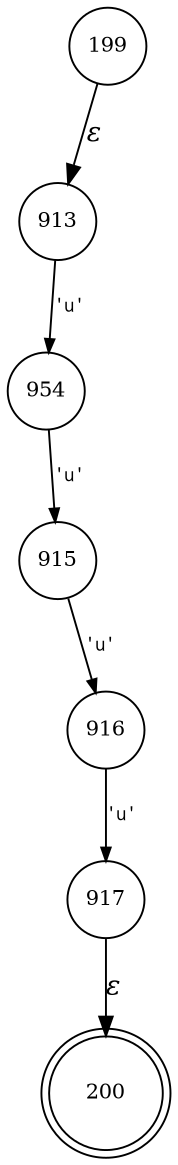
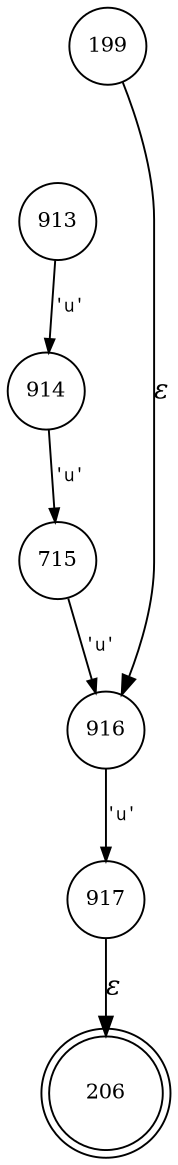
edge "199" -> "913": now "199" -> "916"
node "954": label "954" -> "914"
node "915": label "915" -> "715"
node "200": label "200" -> "206"
